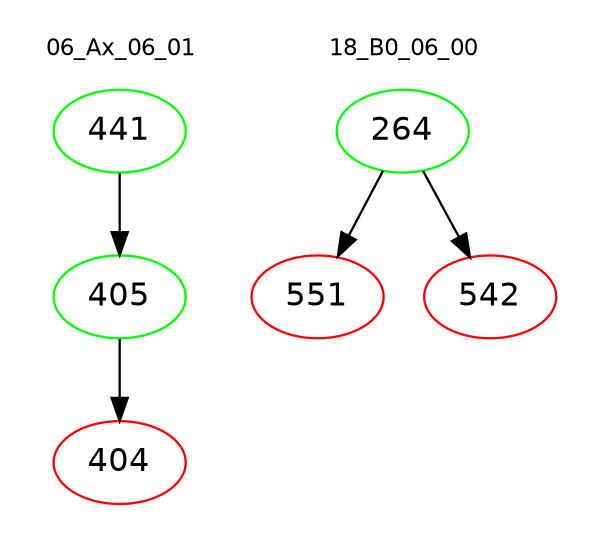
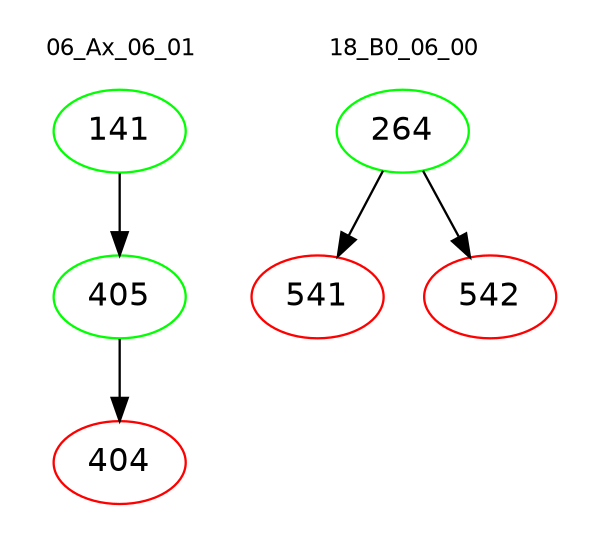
node "441": label "441" -> "141"
node "551": label "551" -> "541"
